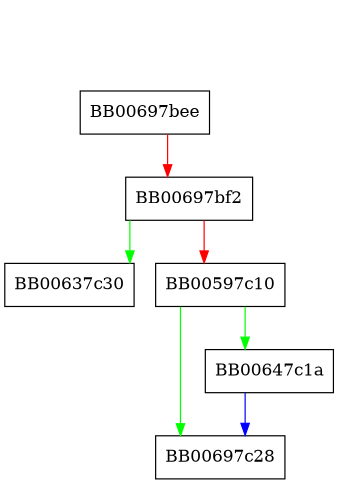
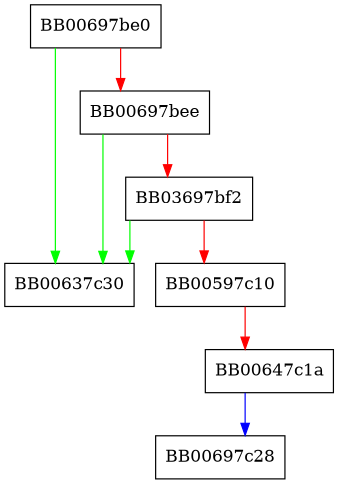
node "BB00697be0": added
edge "BB00697bee" -> "BB00637c30": added
node "BB00697bf2": label "BB00697bf2" -> "BB03697bf2"
edge "BB00597c10" -> "BB00647c1a": color green -> red
edge "BB00597c10" -> "BB00697c28": removed
